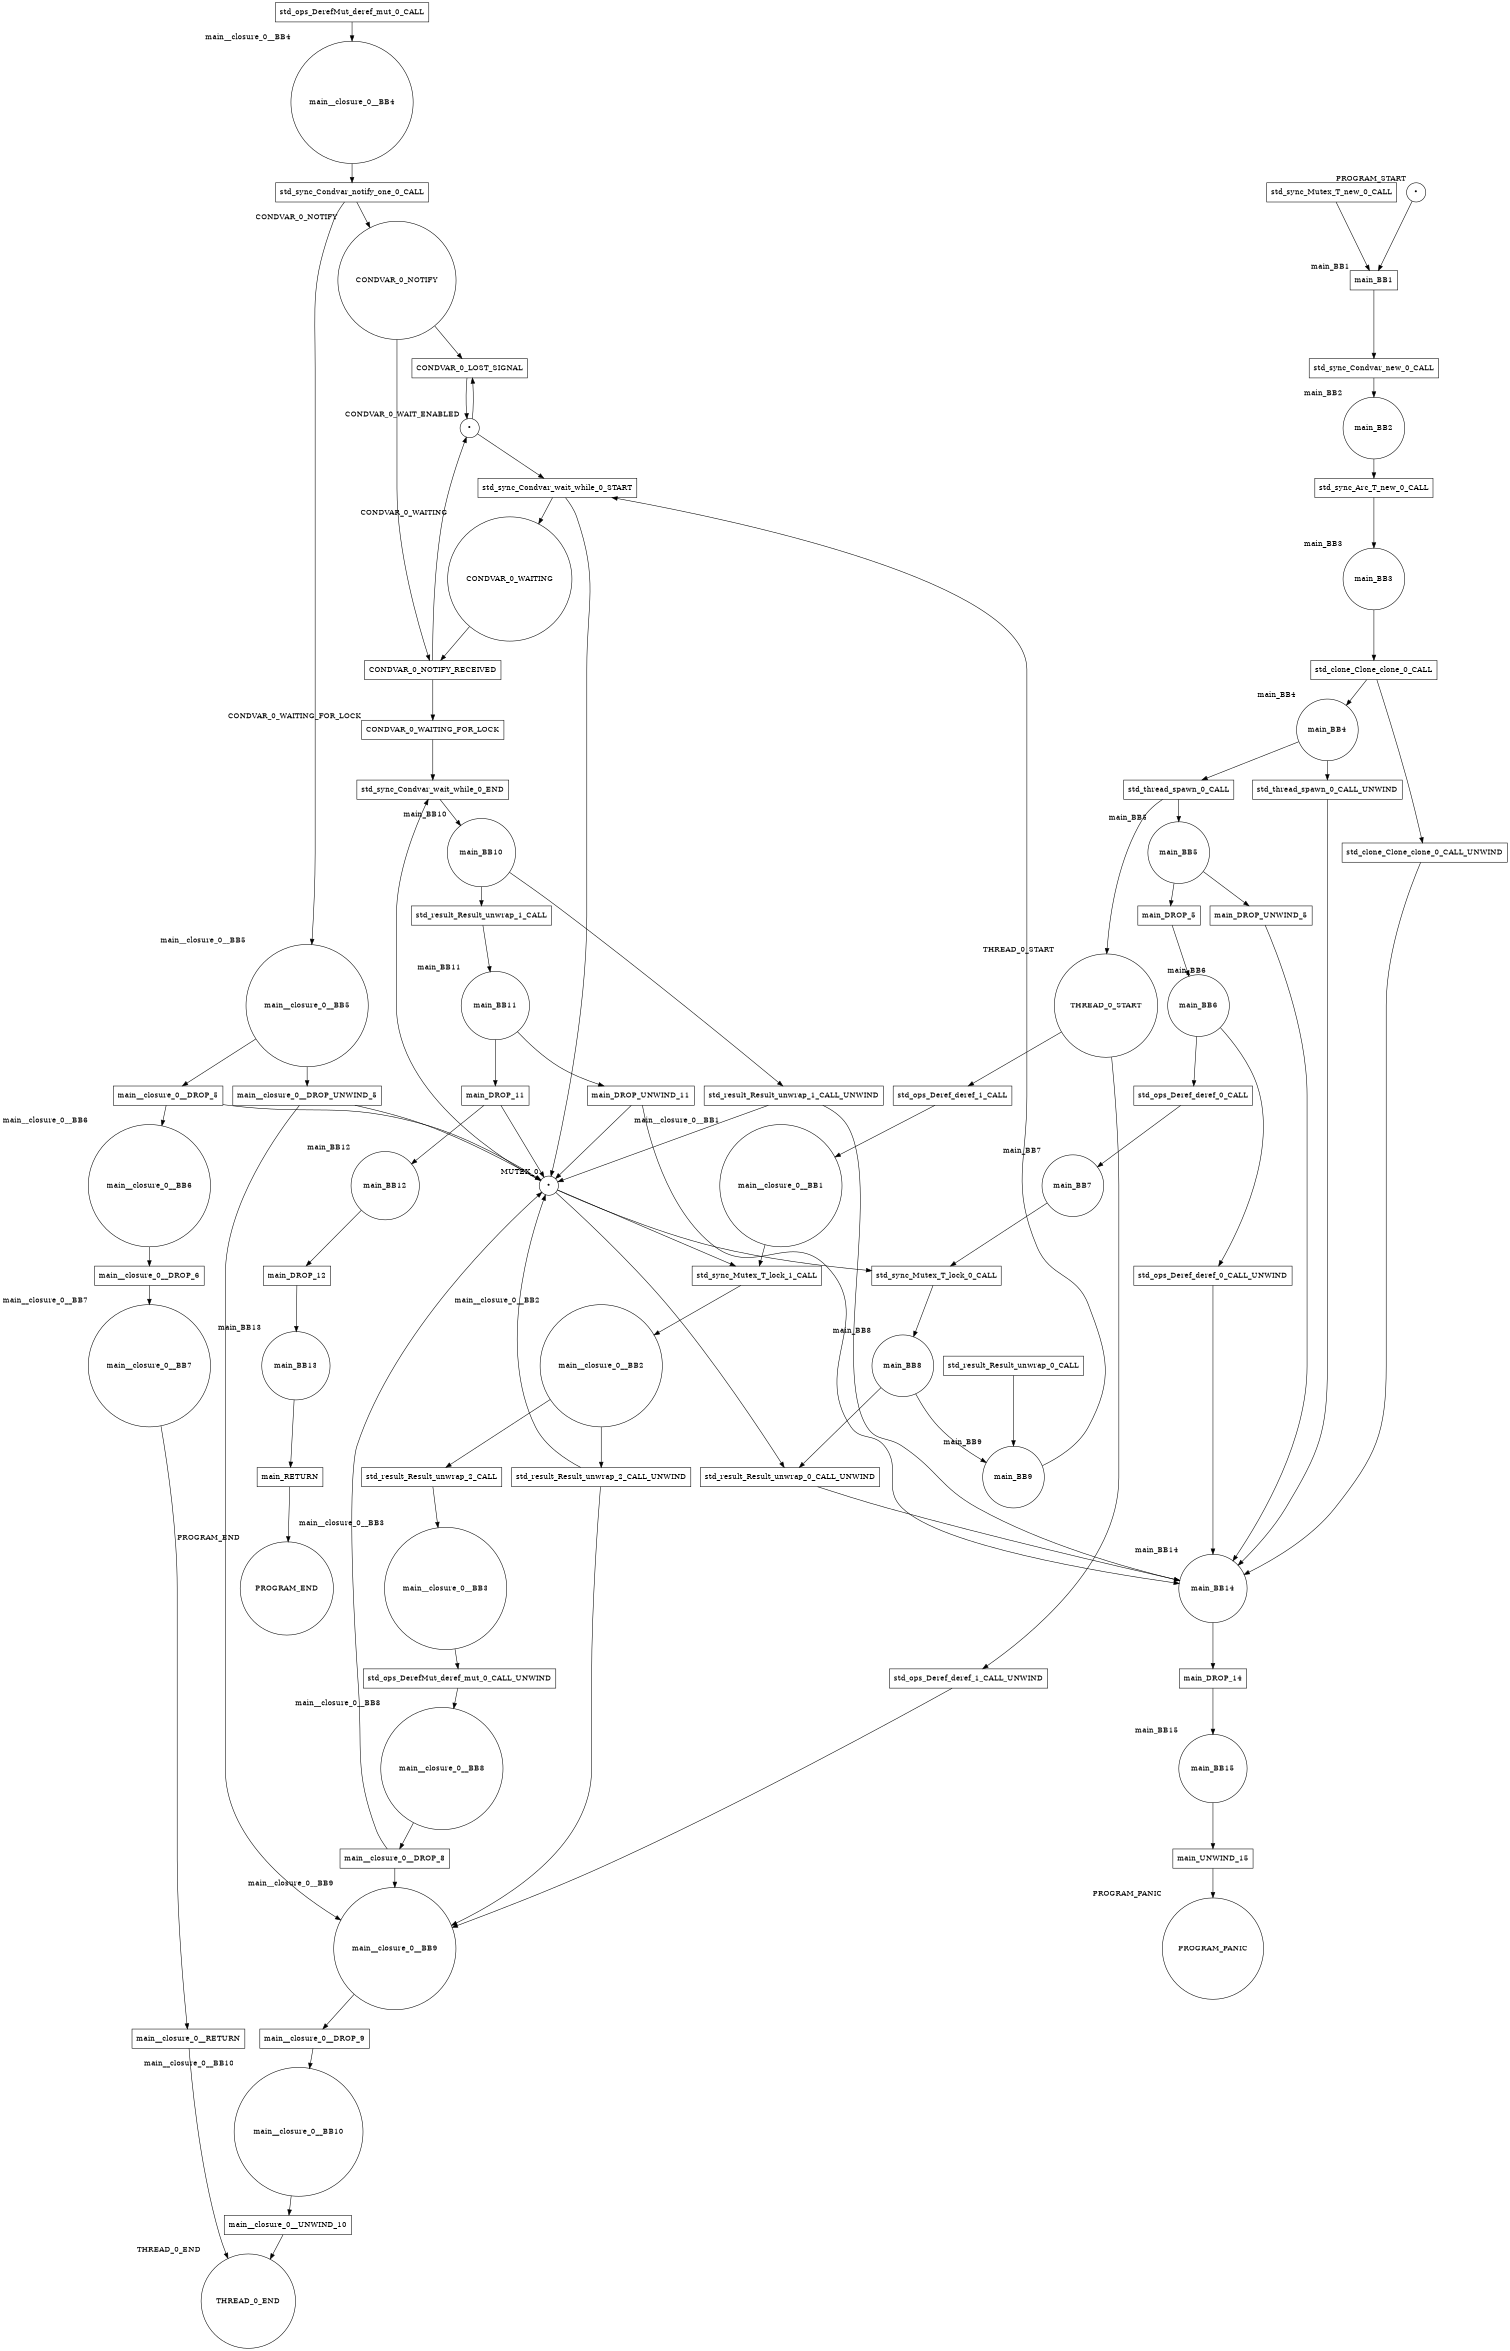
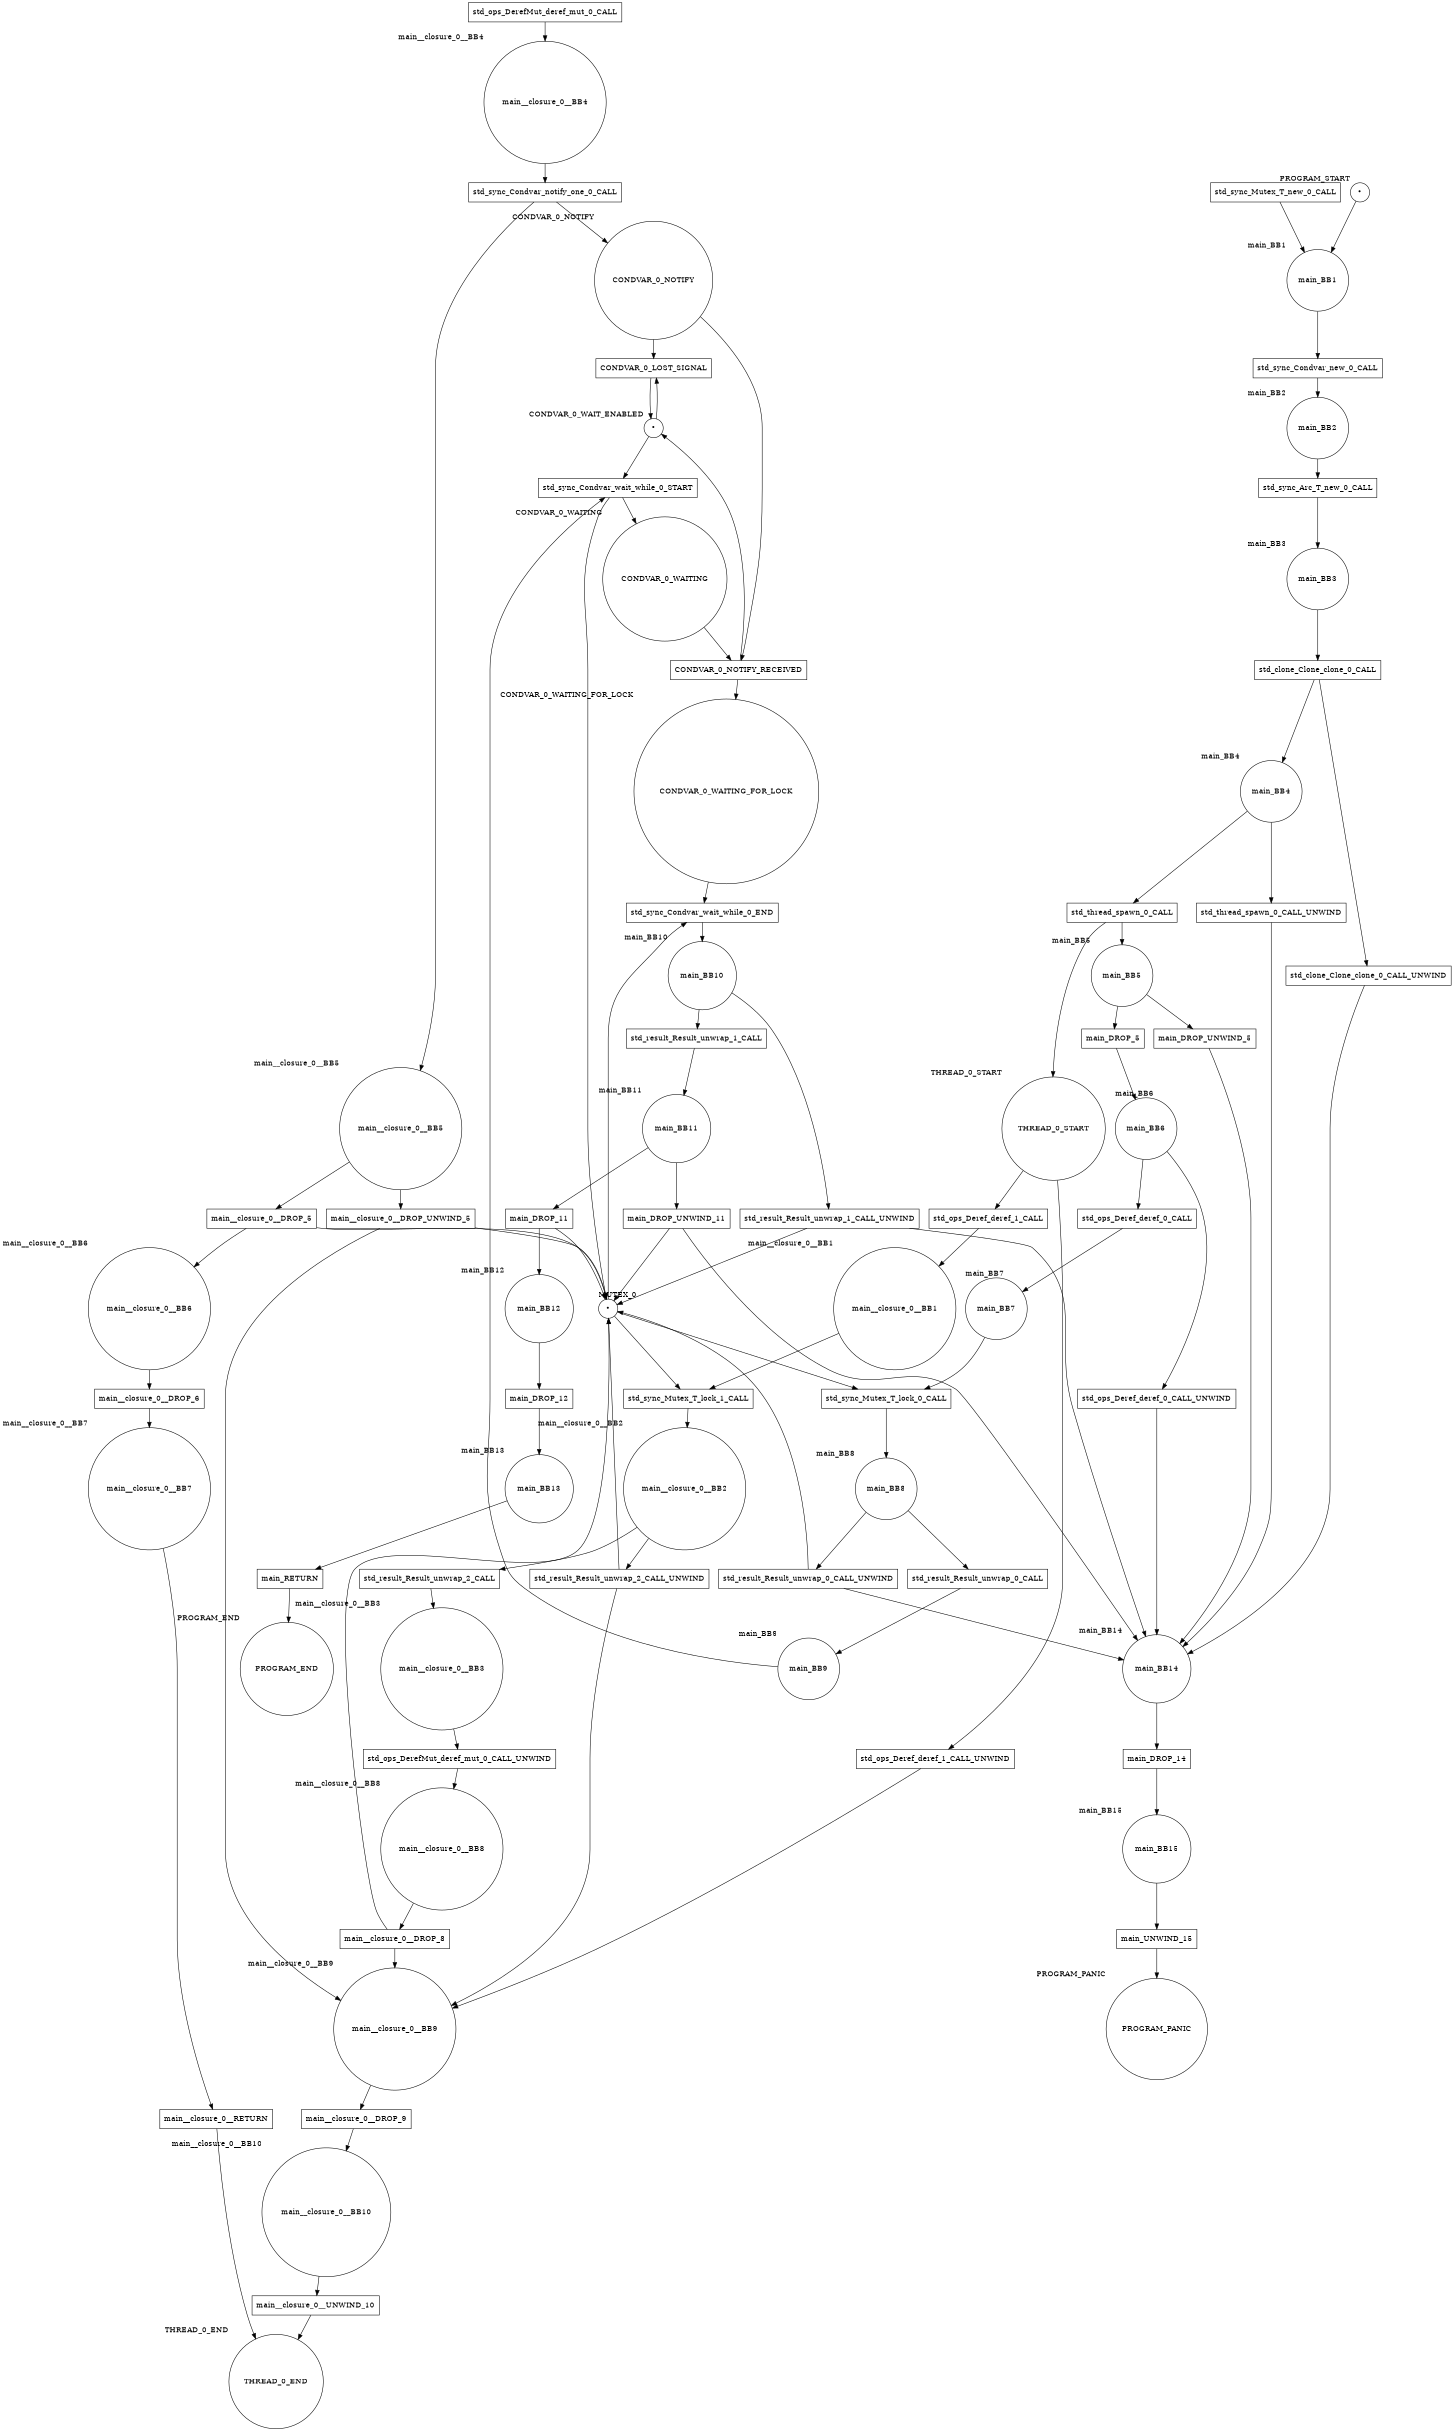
node "main_BB1 main_BB1": shape box -> circle
node "CONDVAR_0_WAITING_FOR_LOCK CONDVAR_0_WAITING_FOR_LOCK": shape box -> circle
edge "• MUTEX_0" -> "std_result_Result_unwrap_0_CALL_UNWIND": reversed
edge "main_BB8 main_BB8" -> "main_BB9 main_BB9": now "main_BB8 main_BB8" -> "std_result_Result_unwrap_0_CALL"
